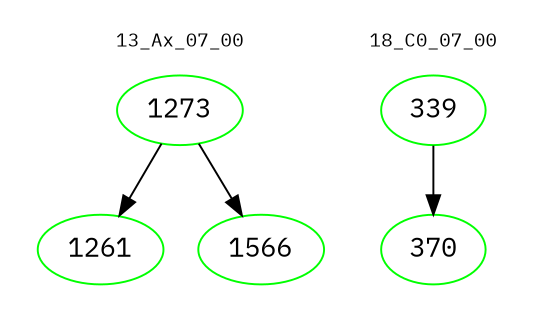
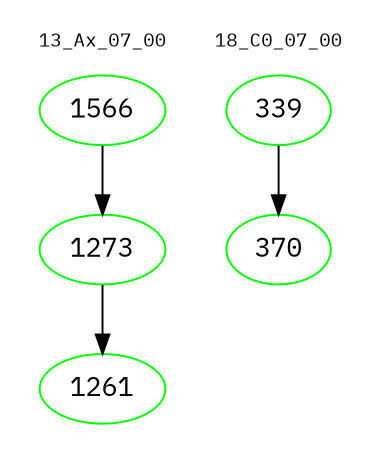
edge "1273" -> "1566": reversed
